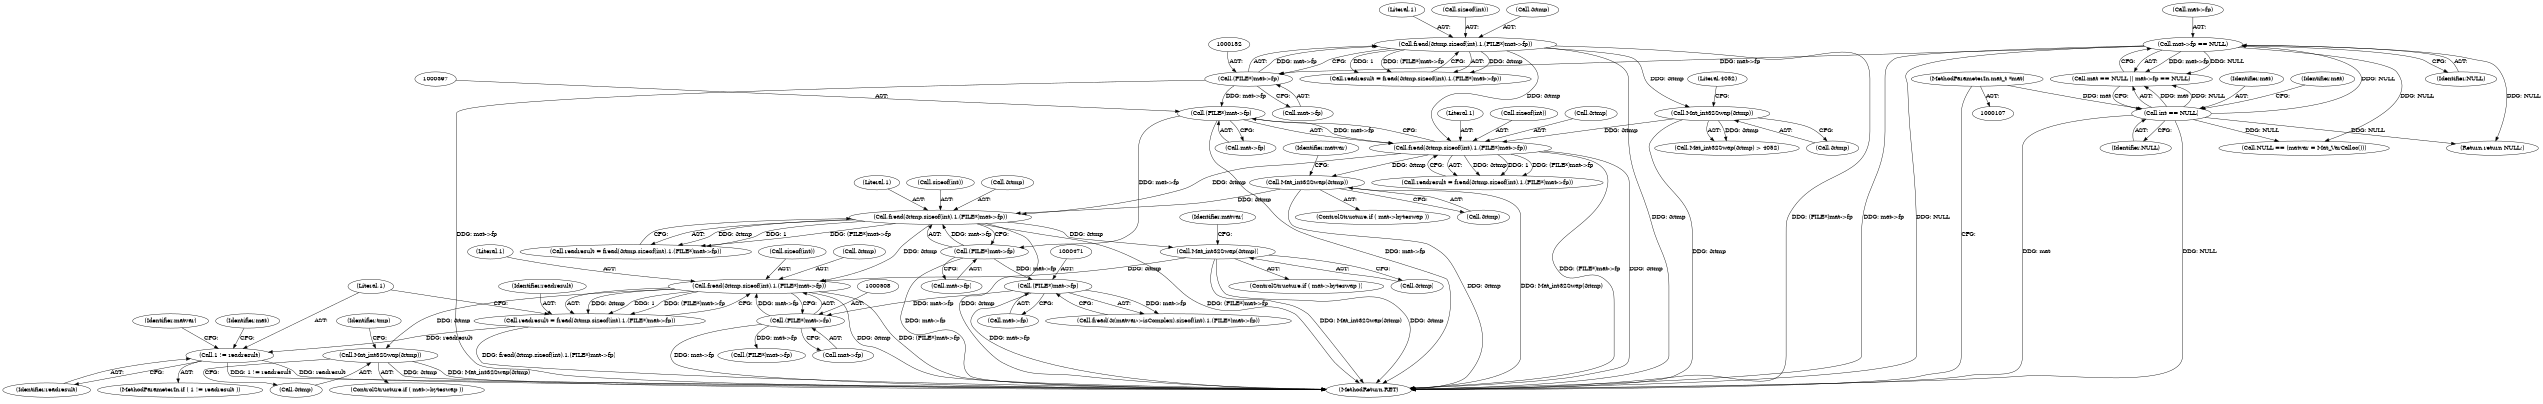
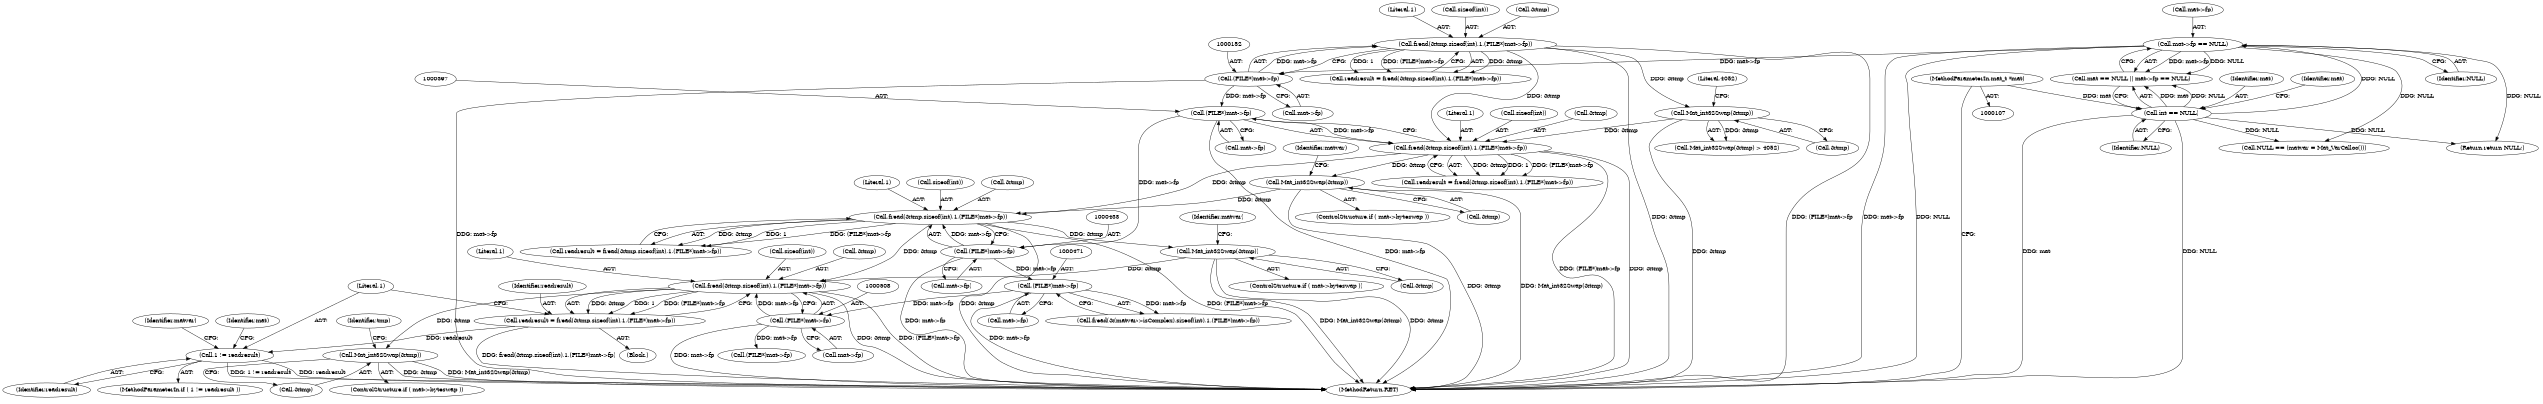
node "1000433": added
node "(Block,)": added
